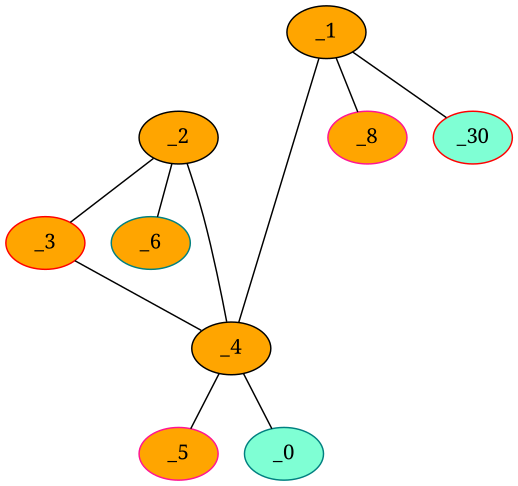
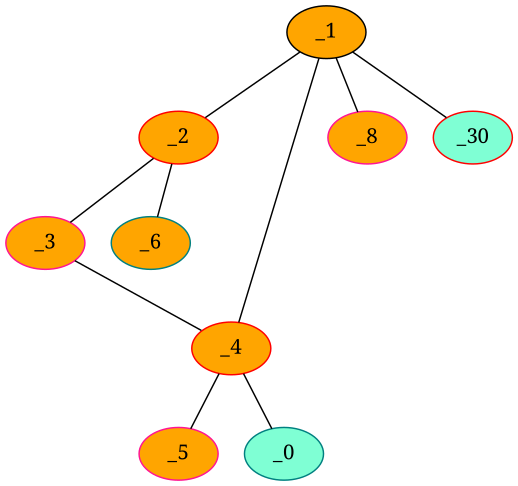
node "_2": color black -> red
edge "_2" -- "_4": now "_2" -- "_1"
node "_3": color red -> deeppink
node "_4": color black -> red
